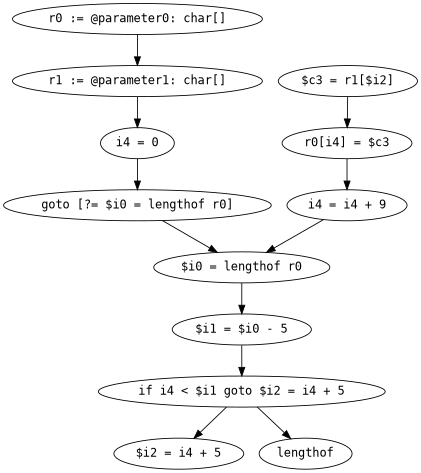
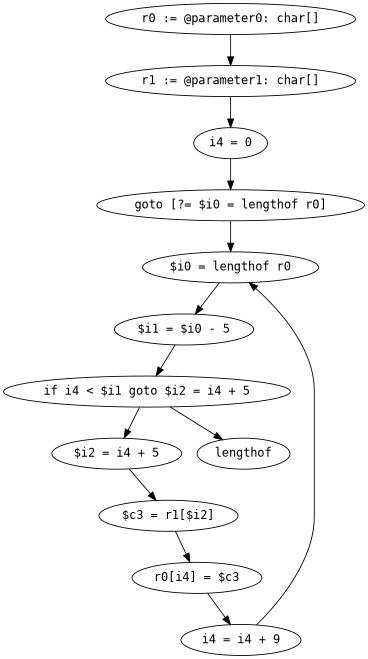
edge "$i2 = i4 + 5" -> "$c3 = r1[$i2]": added
